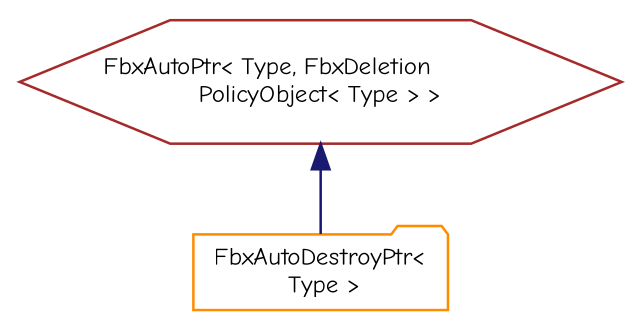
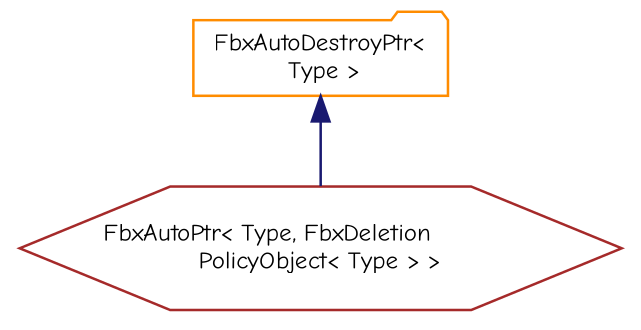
edge "FbxAutoDestroyPtr< Type >" -> "FbxAutoPtr< Type, FbxDeletion PolicyObject< Type > >": reversed
